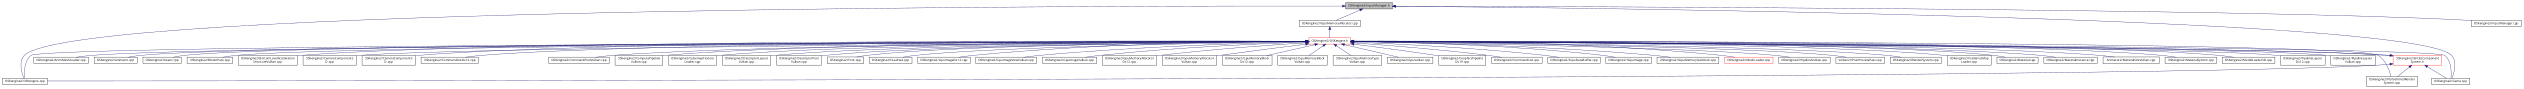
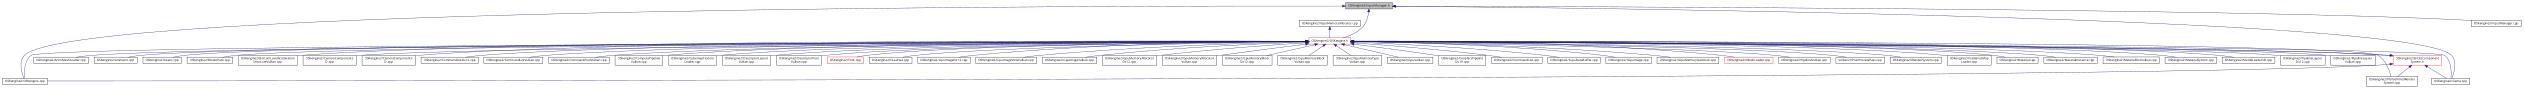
edge "OSKengine2/IGpuMemoryAllocator.cpp" -> "OSKengine2/InputManager.h": now "OSKengine2/OSKengine.h" -> "OSKengine2/InputManager.h"
node "OSKengine2/CommandListVulkan.cpp": added
node "OSKengine2/Font.cpp": color black -> red
node "Animator2/MaterialSlotVulkan.cpp": label "Animator2/MaterialSlotVulkan.cpp" -> "OSKengine2/MaterialSlotVulkan.cpp"
